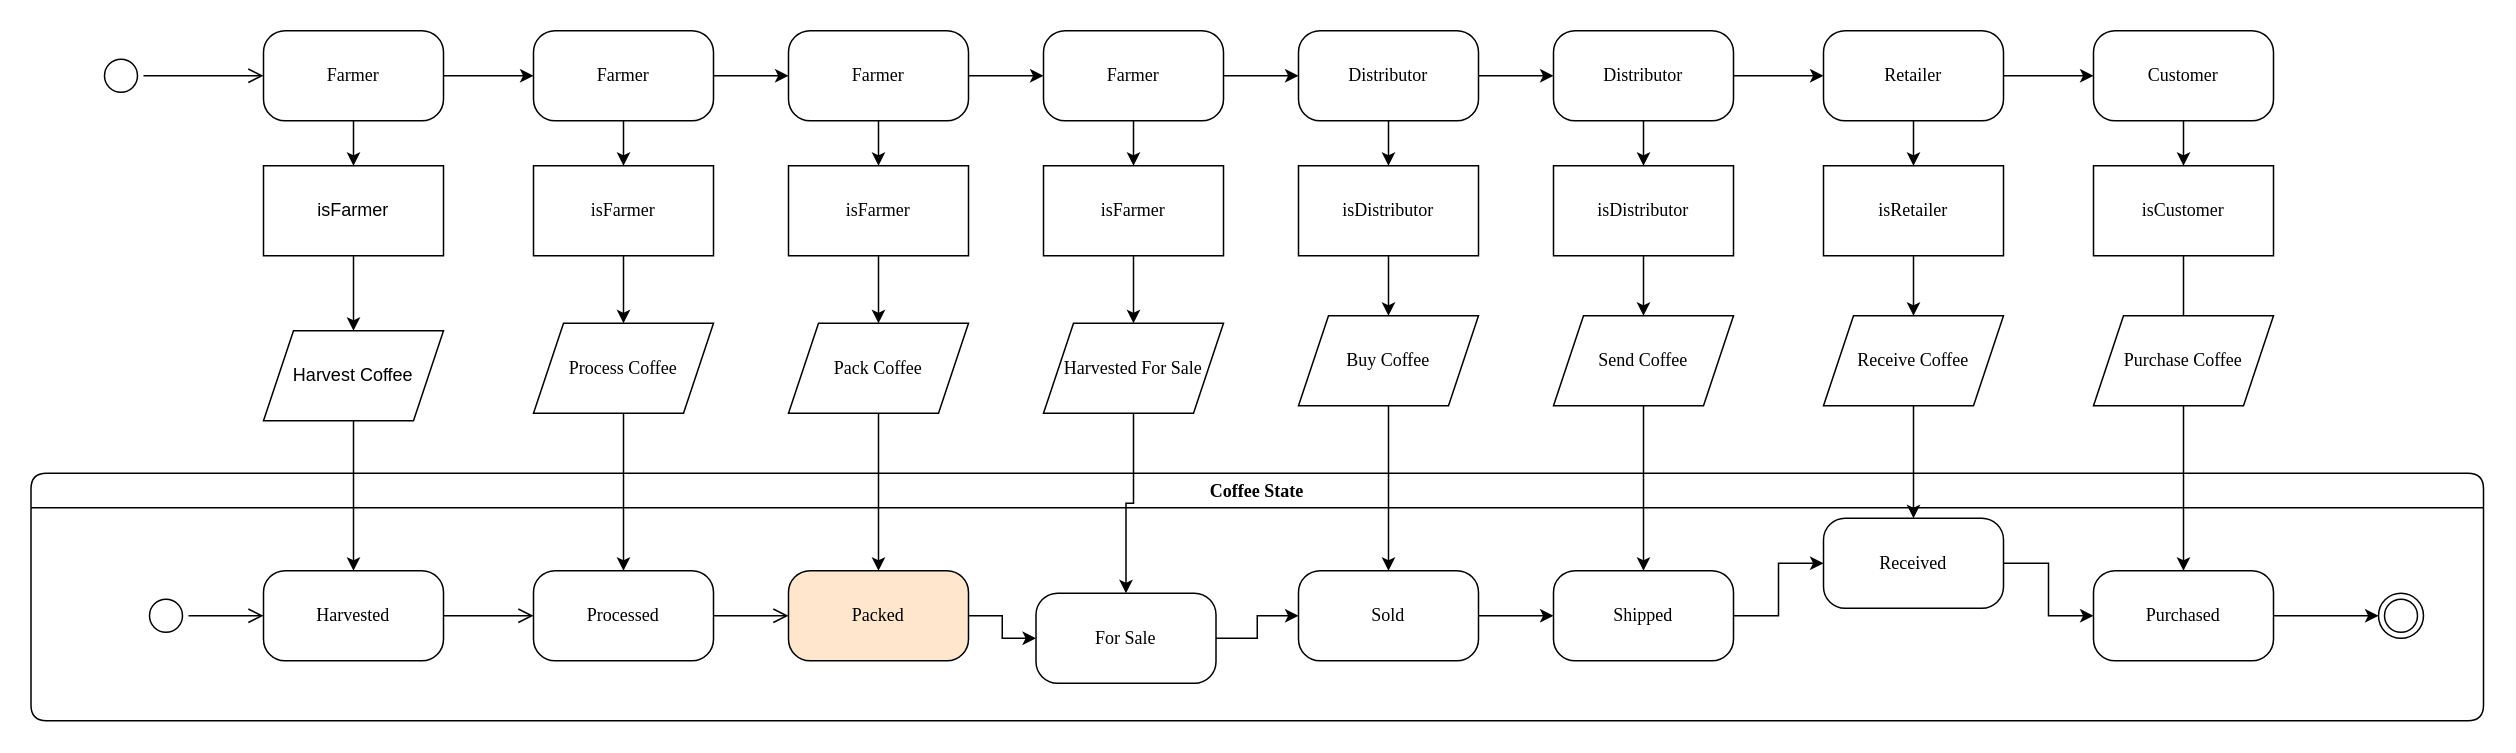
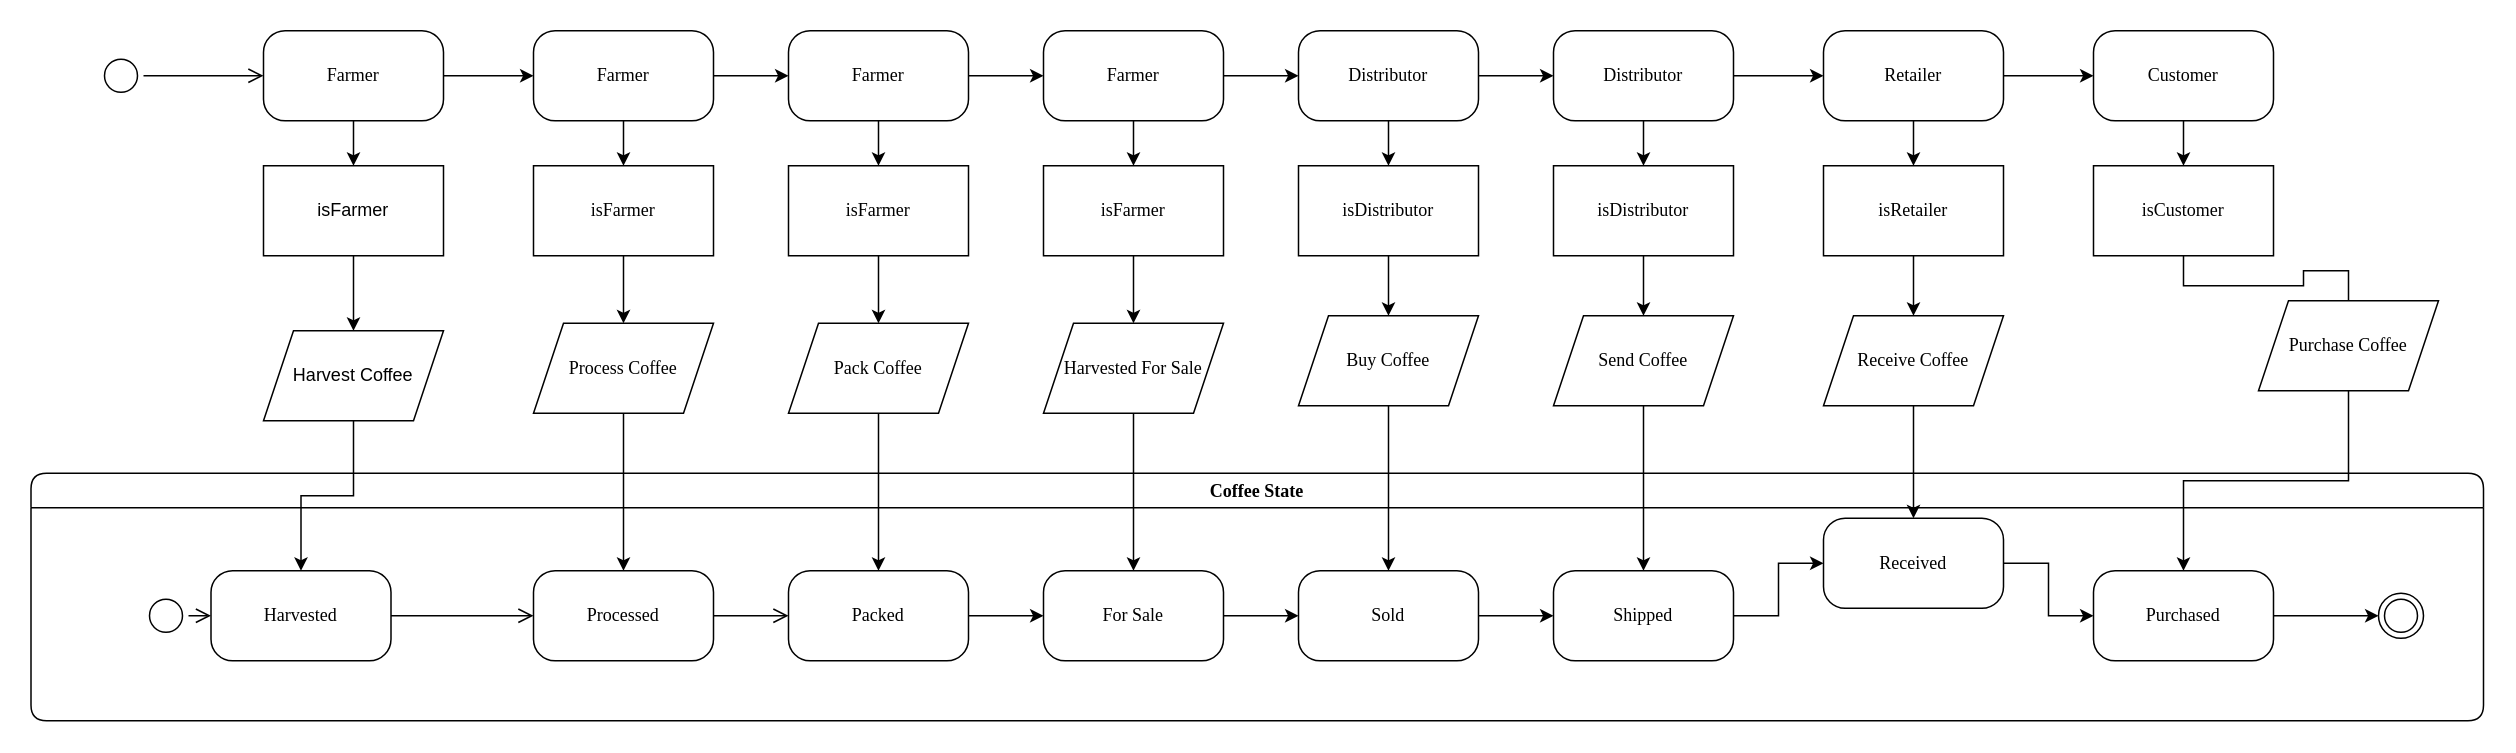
node "Purchase Coffee": moved (2183, 361) -> (2348, 346)
node "Harvested": moved (353, 616) -> (301, 616)
node "Packed": fillcolor #ffe6cc -> #ffffff
node "For Sale": moved (1126, 638) -> (1133, 616)
